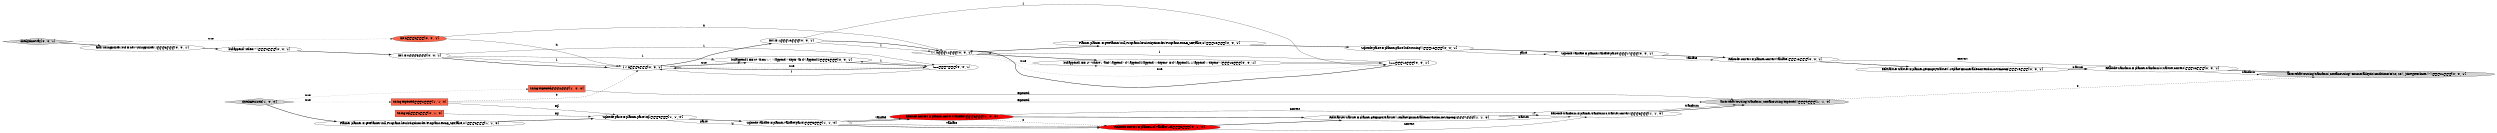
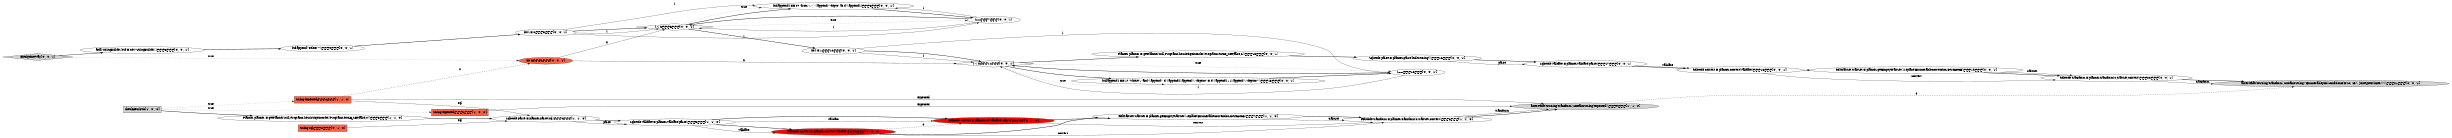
edge "String expected@@@2@@@['1', '1', '0']" -> "i < n@@@6@@@['0', '0', '1']": now "String expected@@@2@@@['1', '1', '0']" -> "int n@@@2@@@['0', '0', '1']"
node "checkHeuristic['1', '0', '0']": shape diamond -> box
